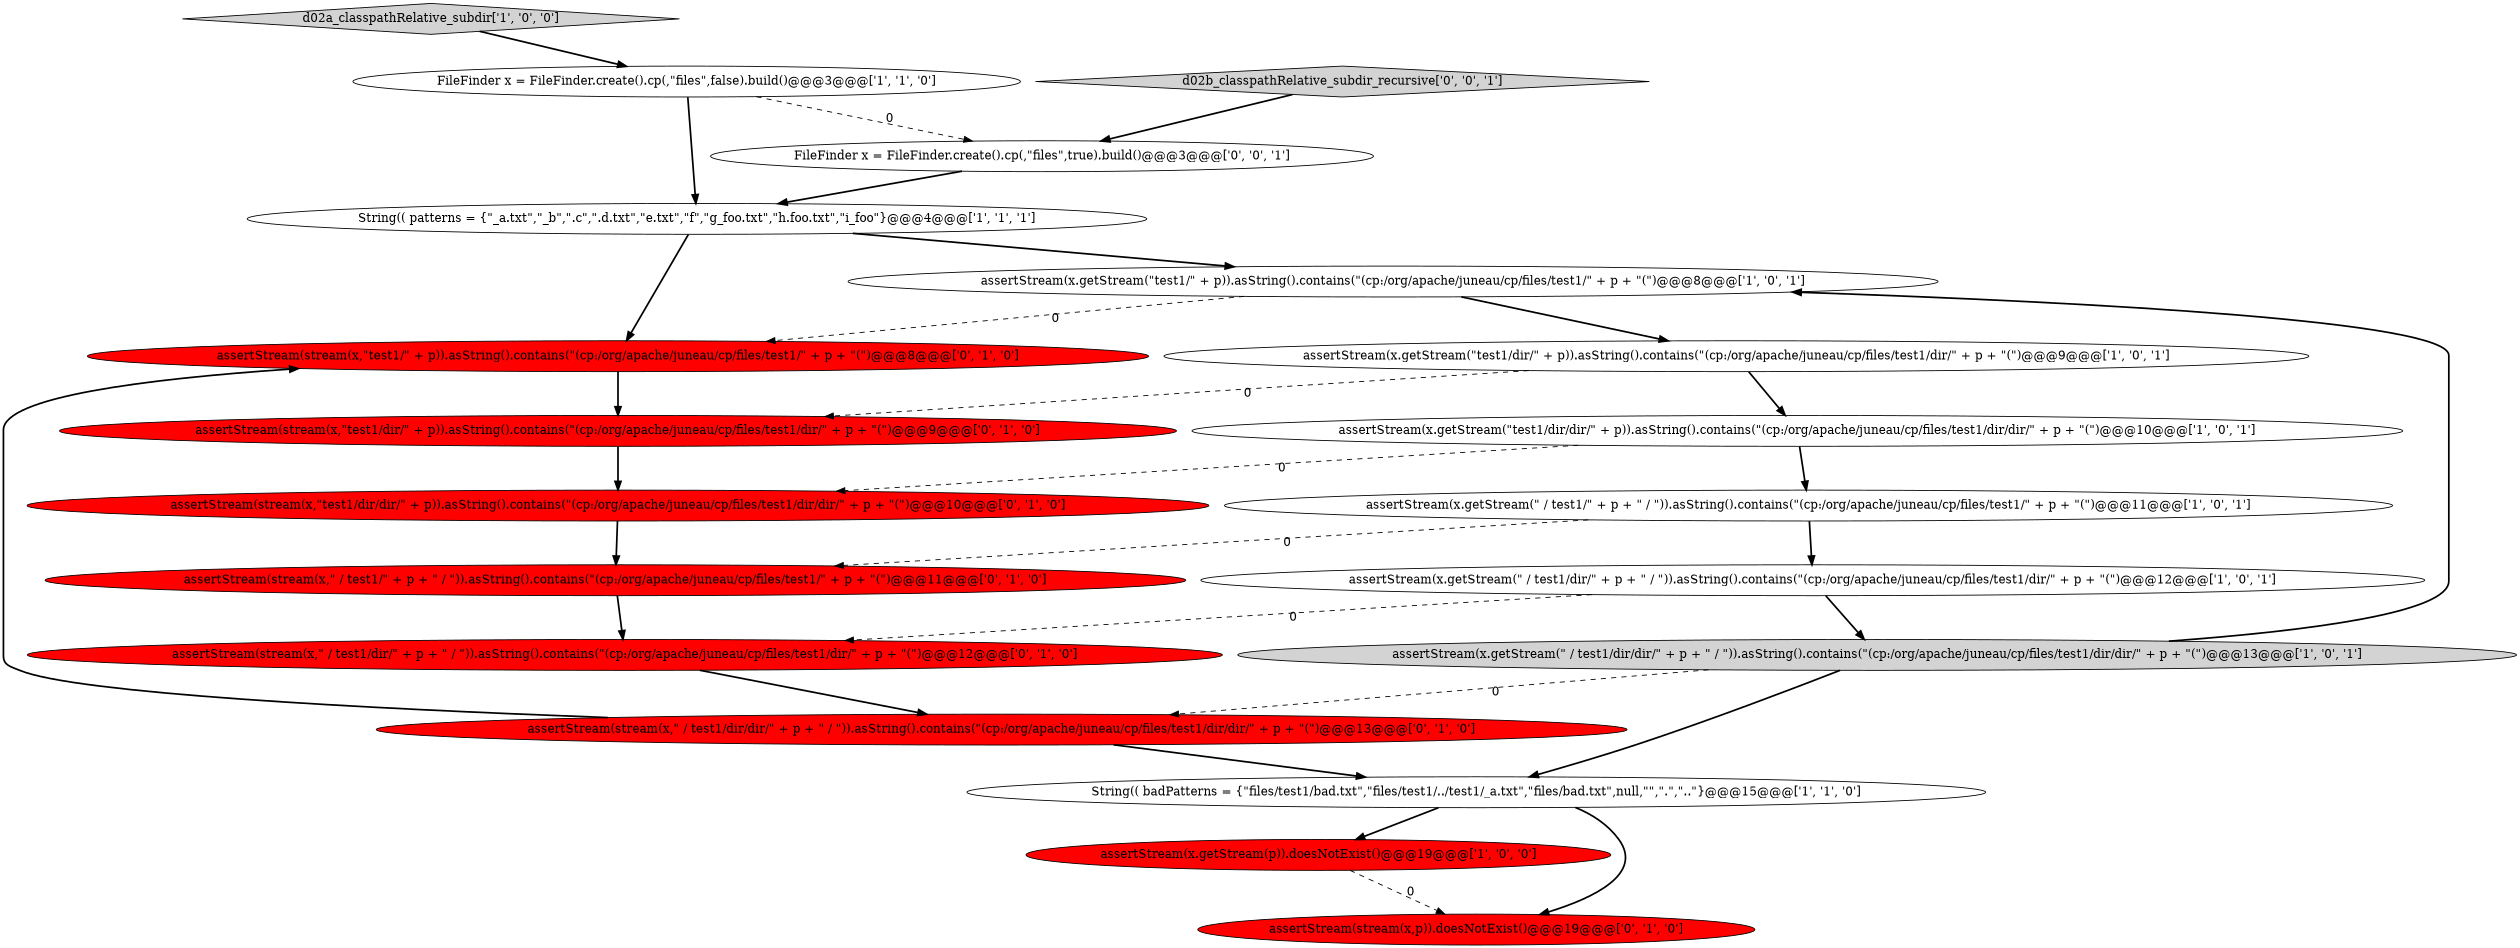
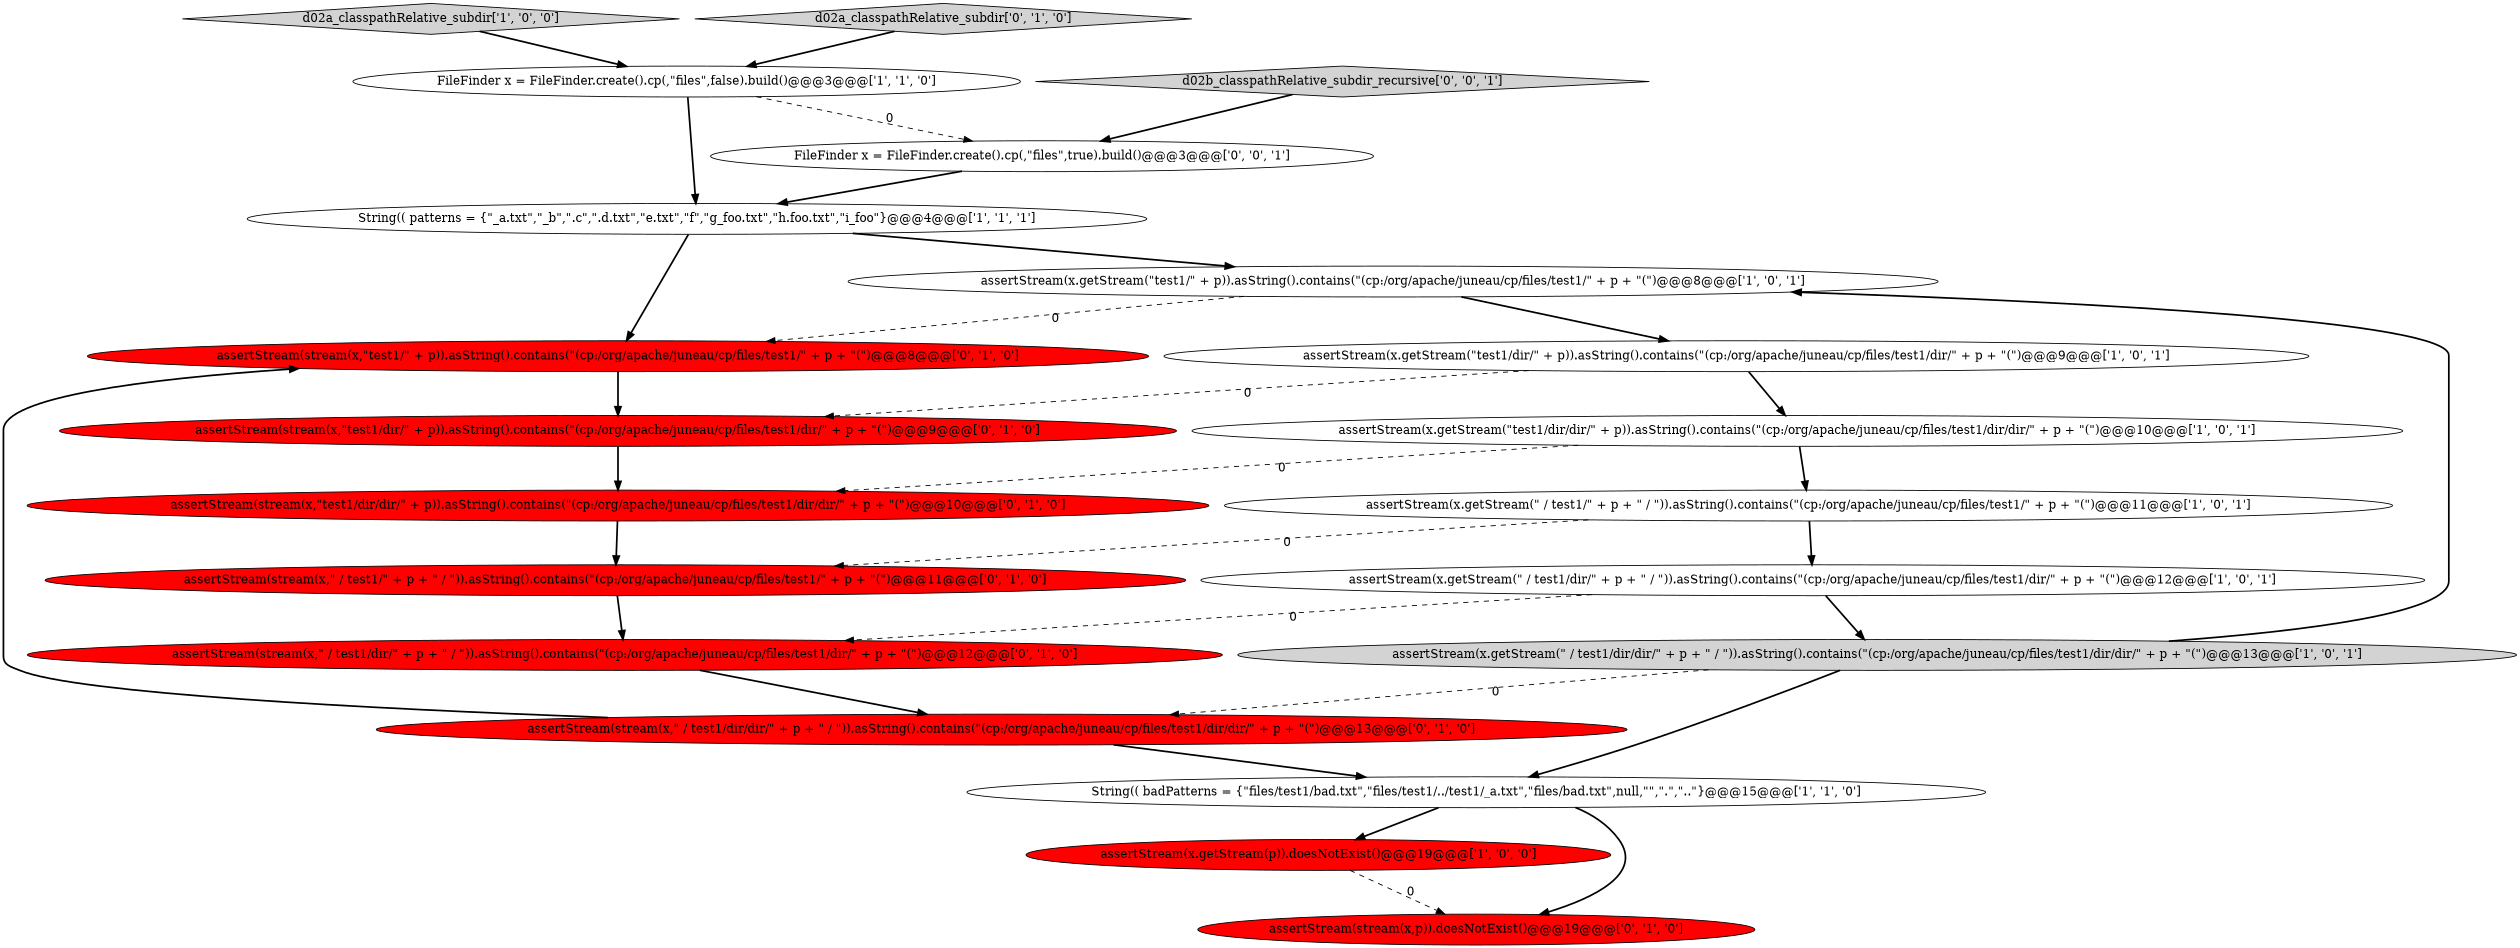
node "d02a_classpathRelative_subdir['0', '1', '0']": added
